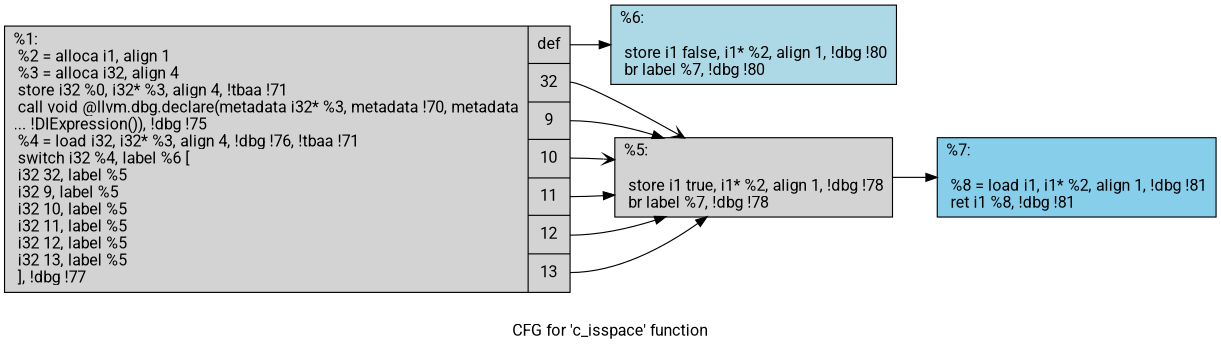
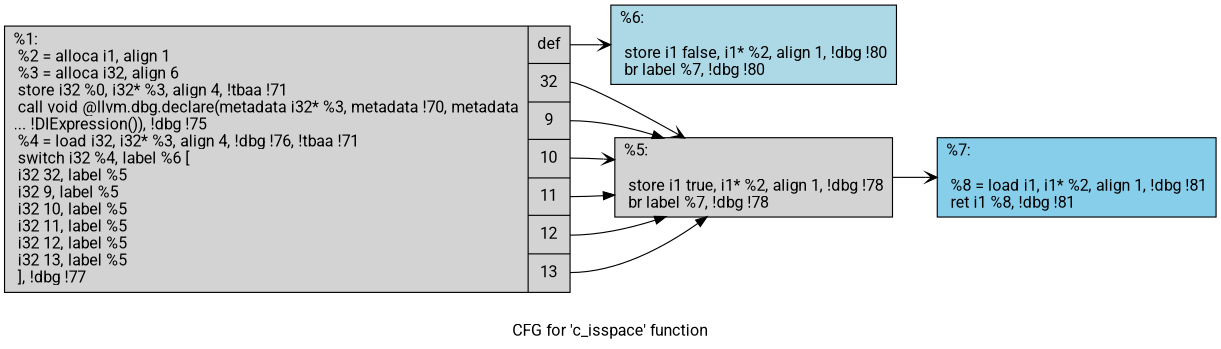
edge "%1:" -> "%6:": arrowhead normal -> vee
node "%1:": text "%3 = alloca i32, align 4" -> "%3 = alloca i32, align 6"
edge "%5:" -> "%7:": arrowhead normal -> vee
